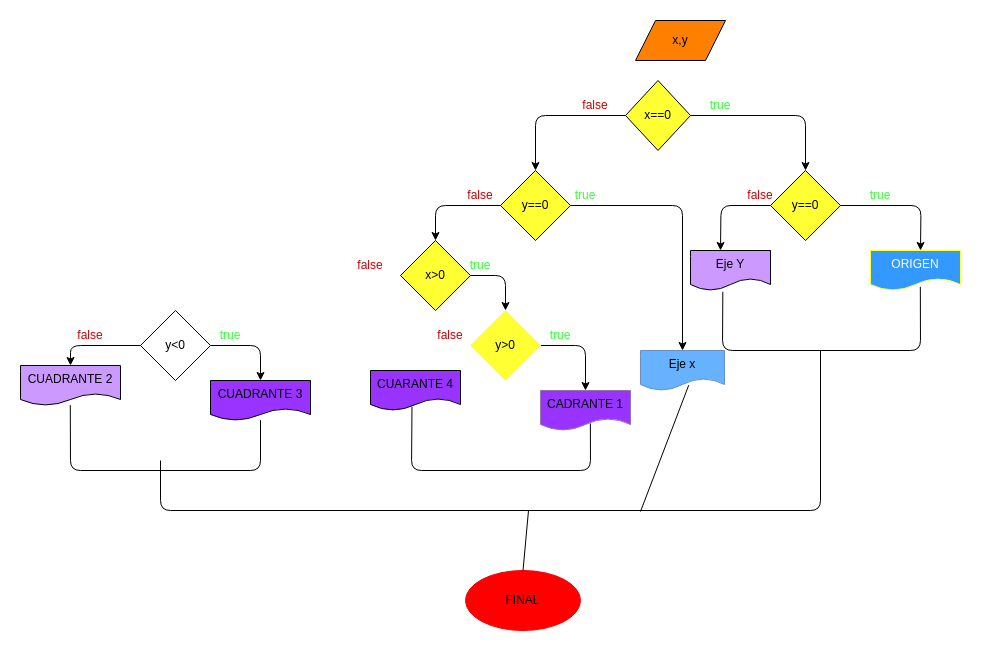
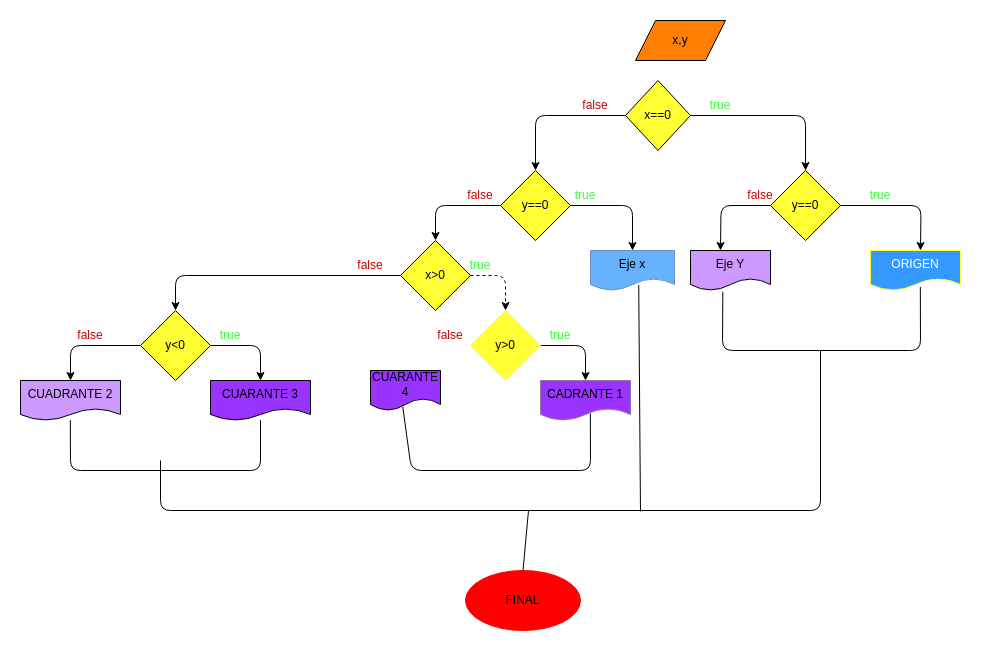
edge "x>0" -> "y<0": added
edge "x>0" -> "y>0": style solid -> dashed
node "y<0": fillcolor #ffffff -> #ffff33
node "Eje x": moved (683, 371) -> (633, 271)
node "CUADRANTE 2": moved (71, 386) -> (71, 401)
node "CUARANTE 4": size 90x40 -> 70x40
node "CUADRANTE 3": label "CUADRANTE 3" -> "CUARANTE 3"
node "CADRANTE 1": moved (586, 411) -> (586, 401)
